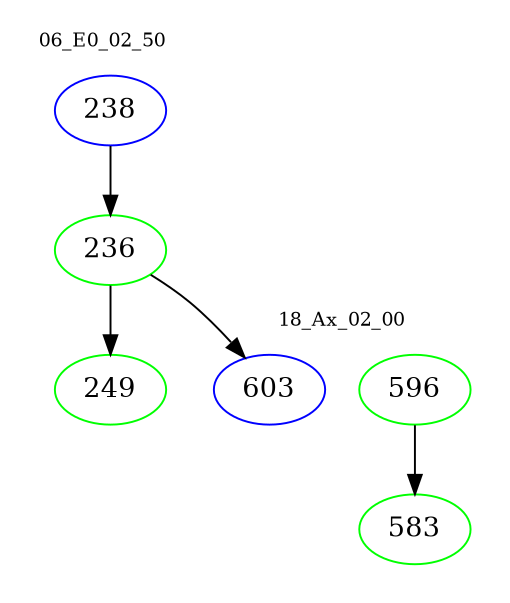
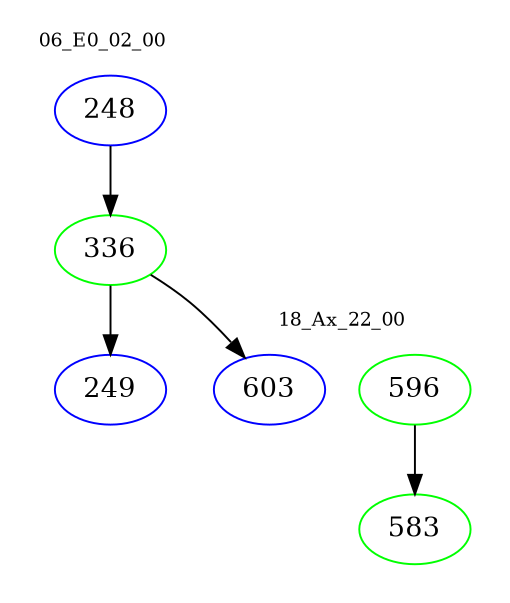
cluster "06_E0_02_50": label "06_E0_02_50" -> "06_E0_02_00"
node "238": label "238" -> "248"
node "236": label "236" -> "336"
cluster "18_Ax_02_00": label "18_Ax_02_00" -> "18_Ax_22_00"
node "249": color green -> blue
